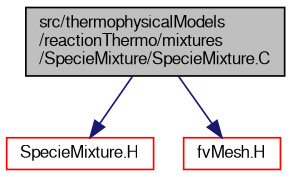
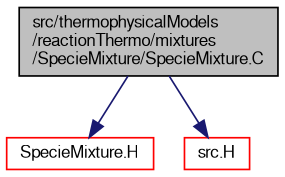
node "fvMesh.H": label "fvMesh.H" -> "src.H"
